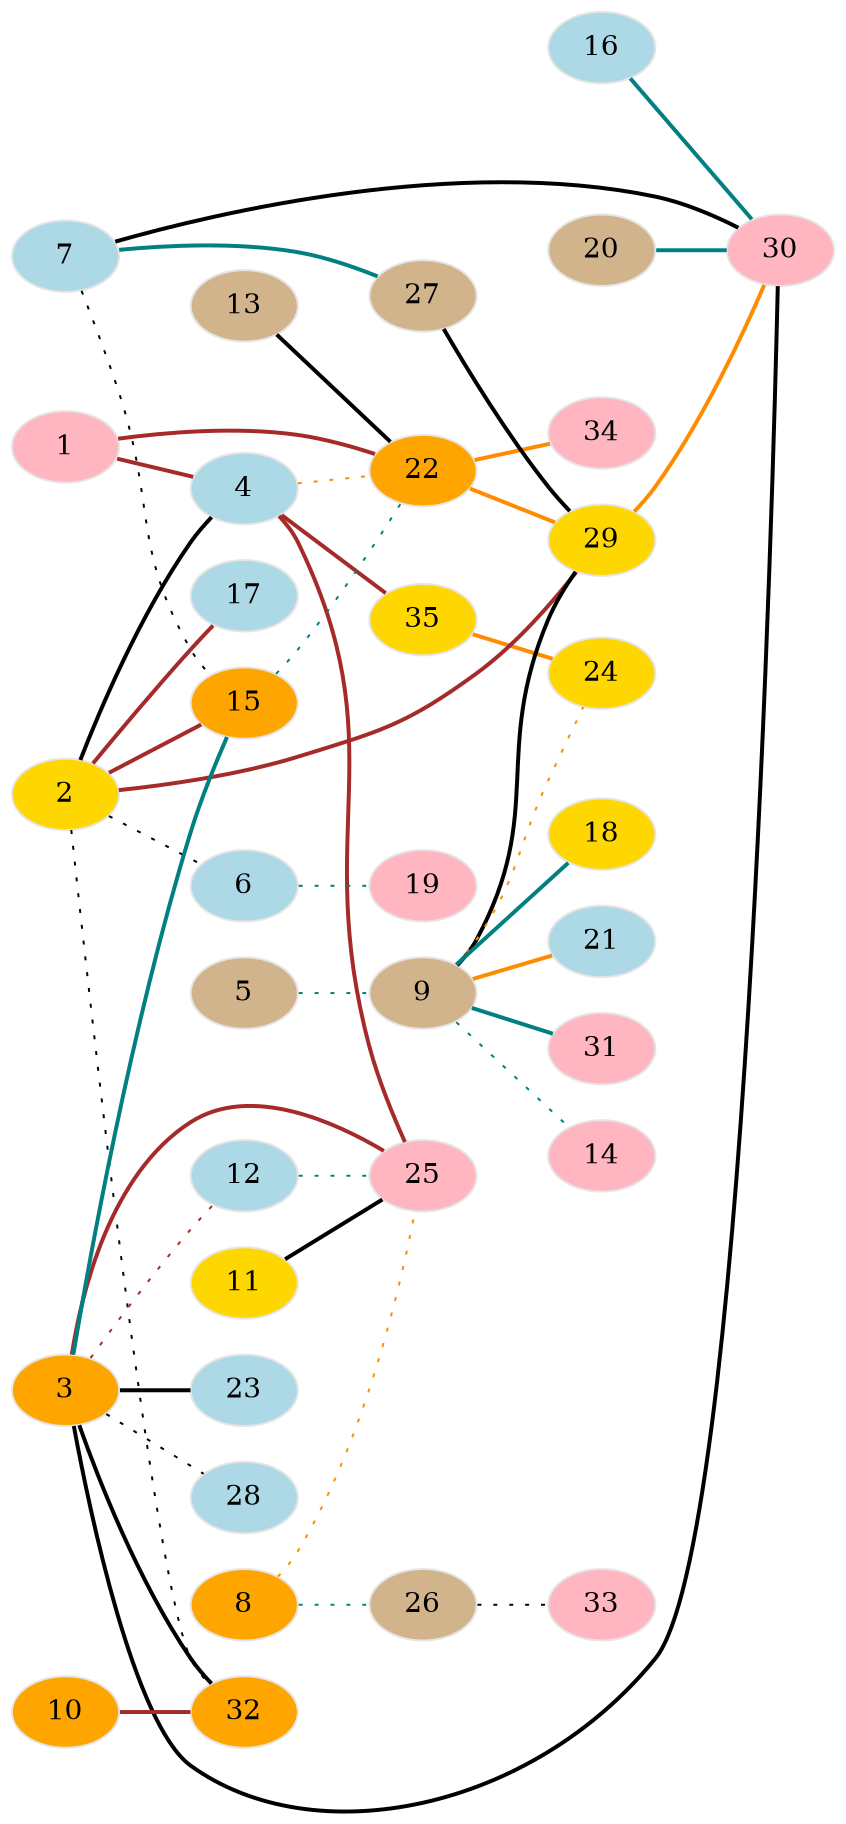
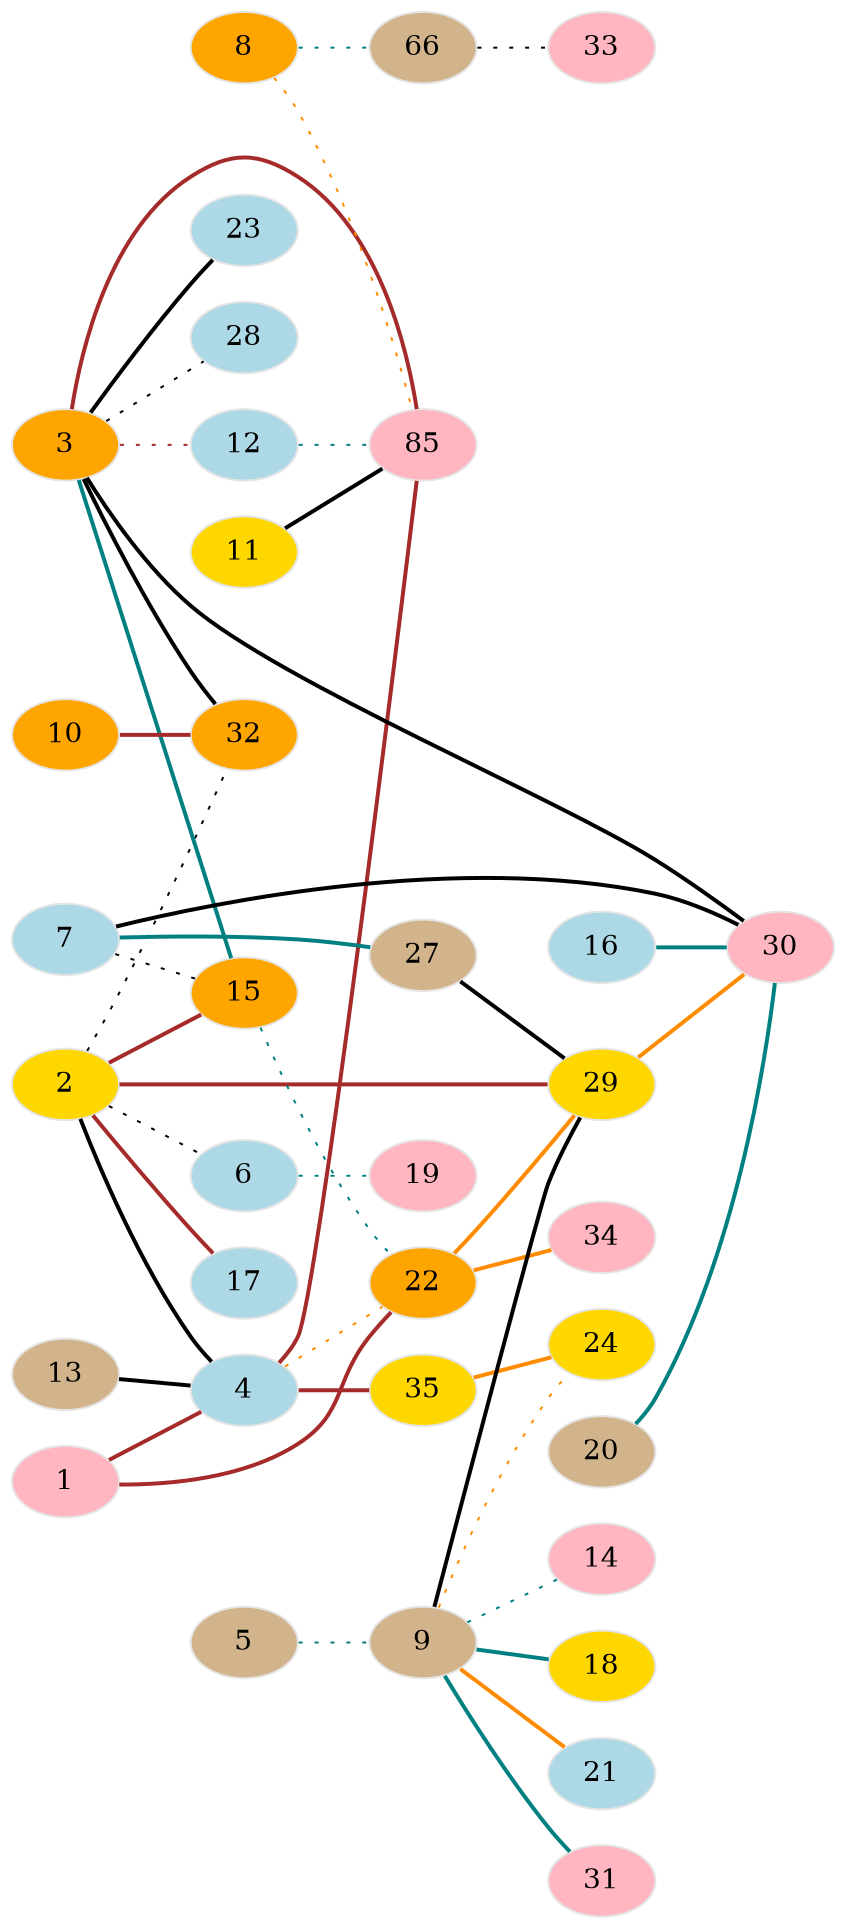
edge "13" -- "22": now "13" -- "4"
node "25": label "25" -> "85"
node "26": label "26" -> "66"
